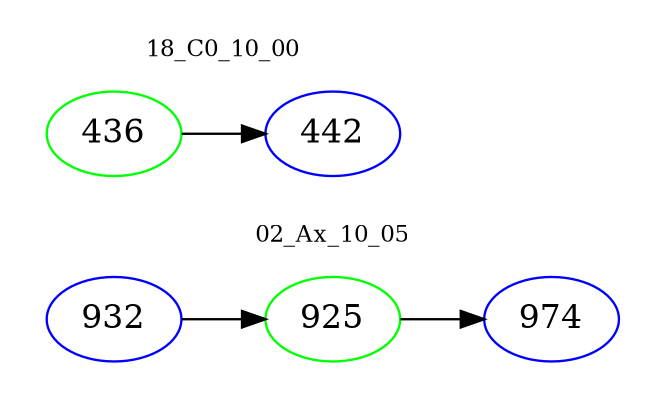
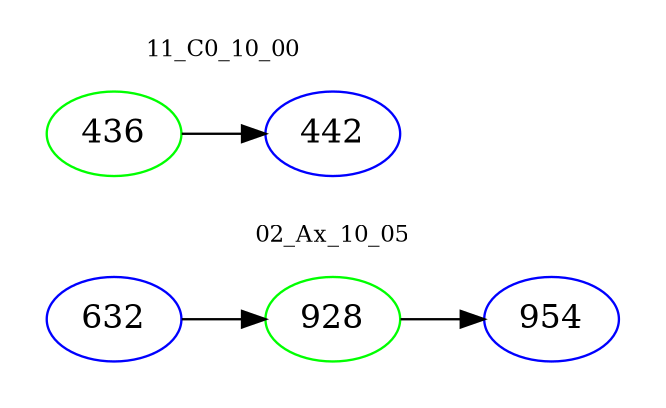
cluster "18_C0_10_00": label "18_C0_10_00" -> "11_C0_10_00"
node "932": label "932" -> "632"
node "925": label "925" -> "928"
node "974": label "974" -> "954"
